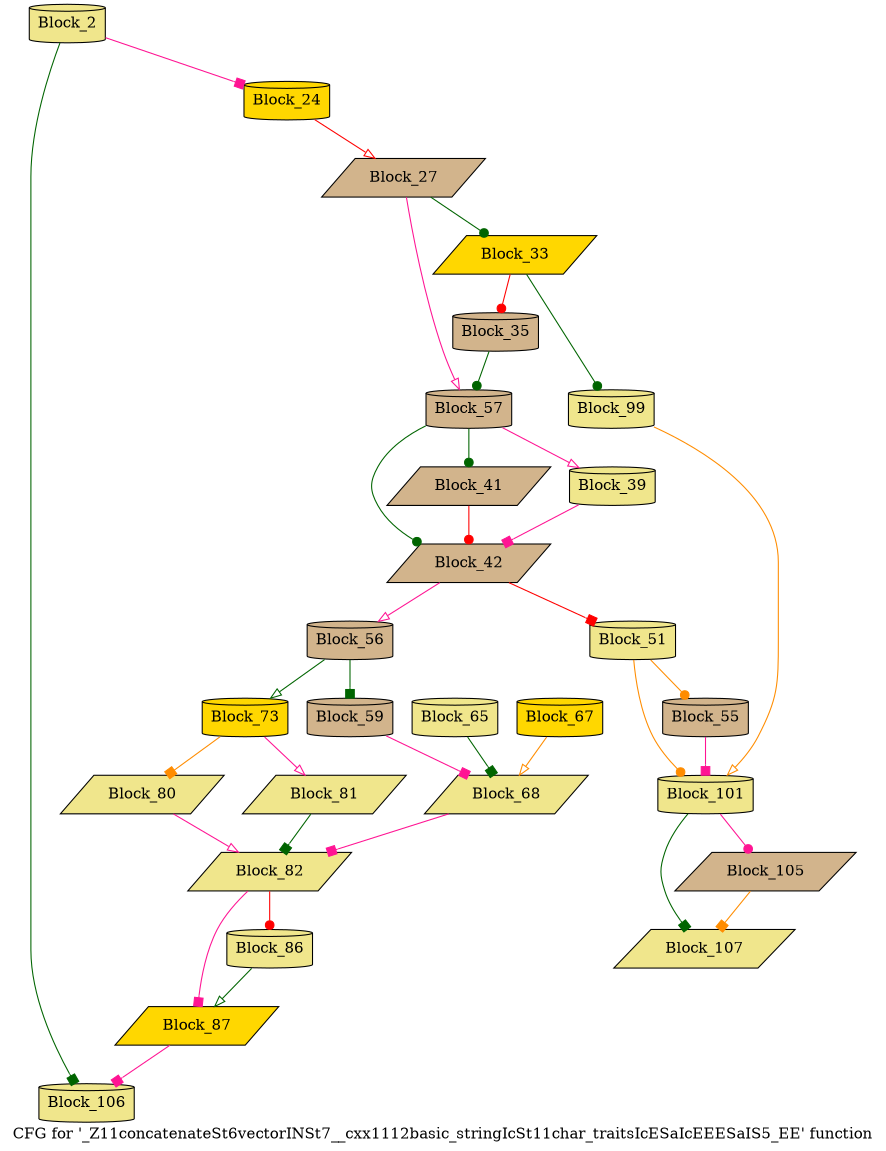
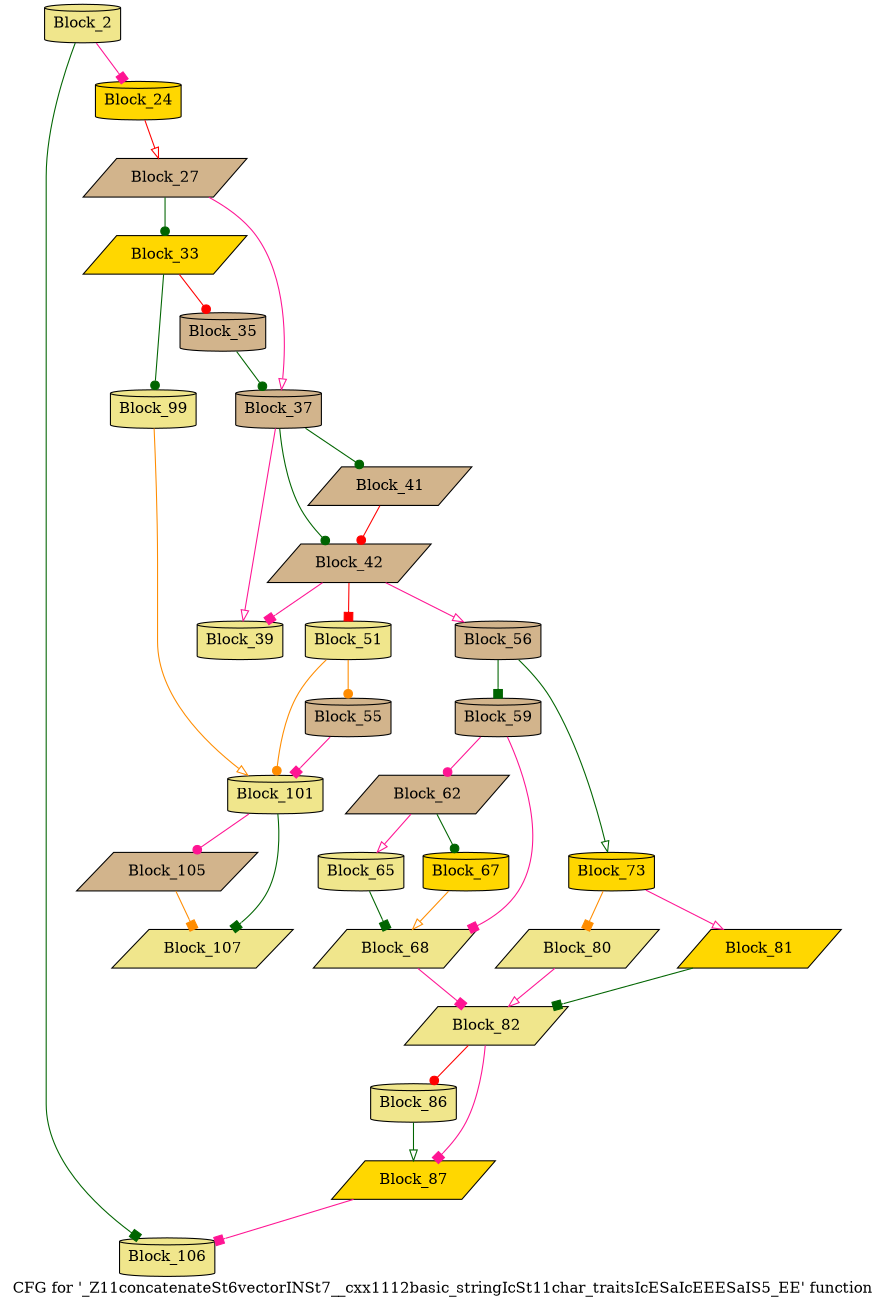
node "Block_57": label "Block_57" -> "Block_37"
edge "Block_39" -> "Block_42": reversed
node "Block_81": fillcolor khaki -> gold
node "Block_62": added
